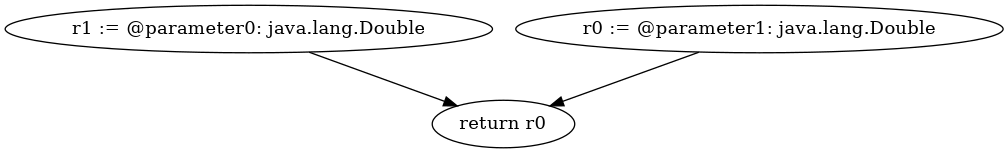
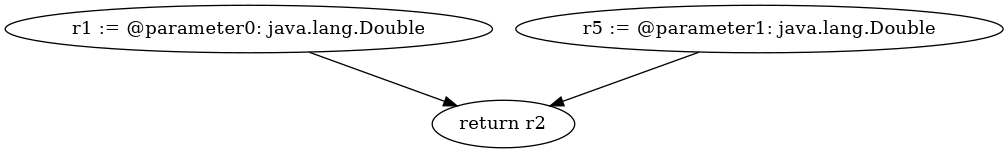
node "r0 := @parameter1: java.lang.Double": label "r0 := @parameter1: java.lang.Double" -> "r5 := @parameter1: java.lang.Double"
node "return r0": label "return r0" -> "return r2"
